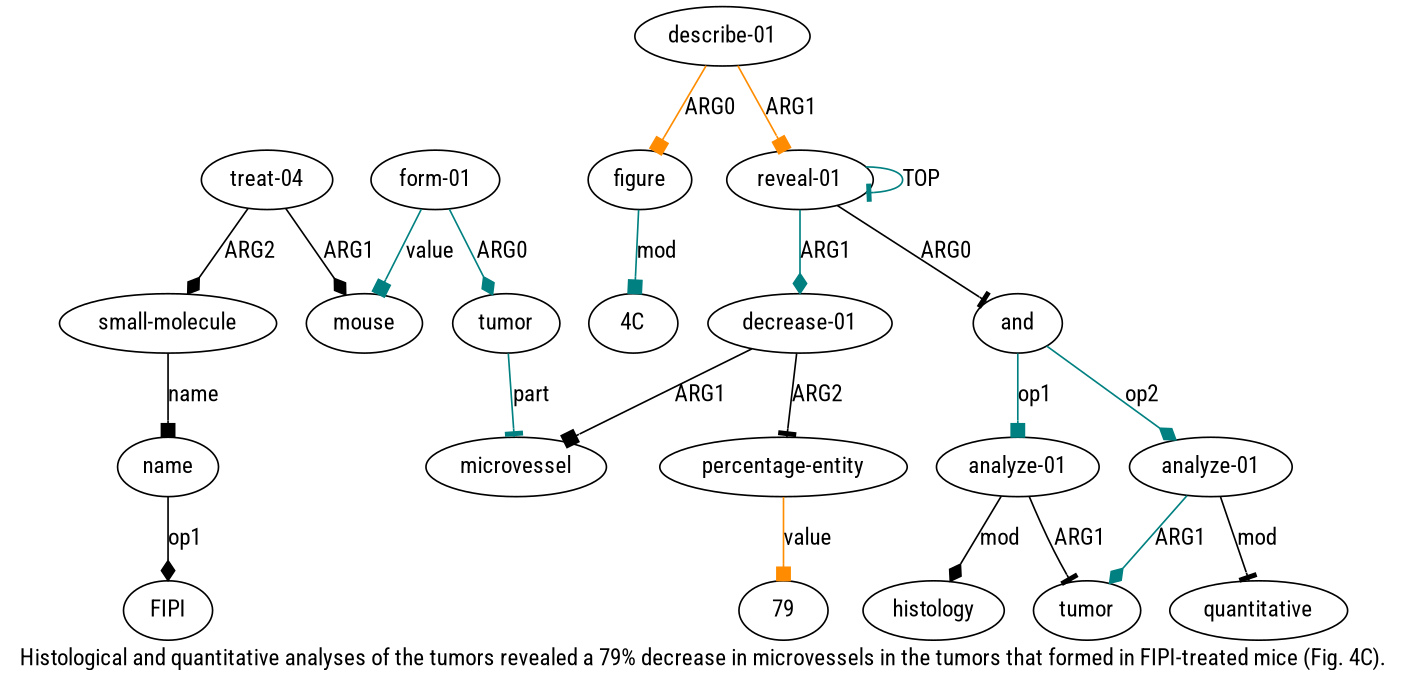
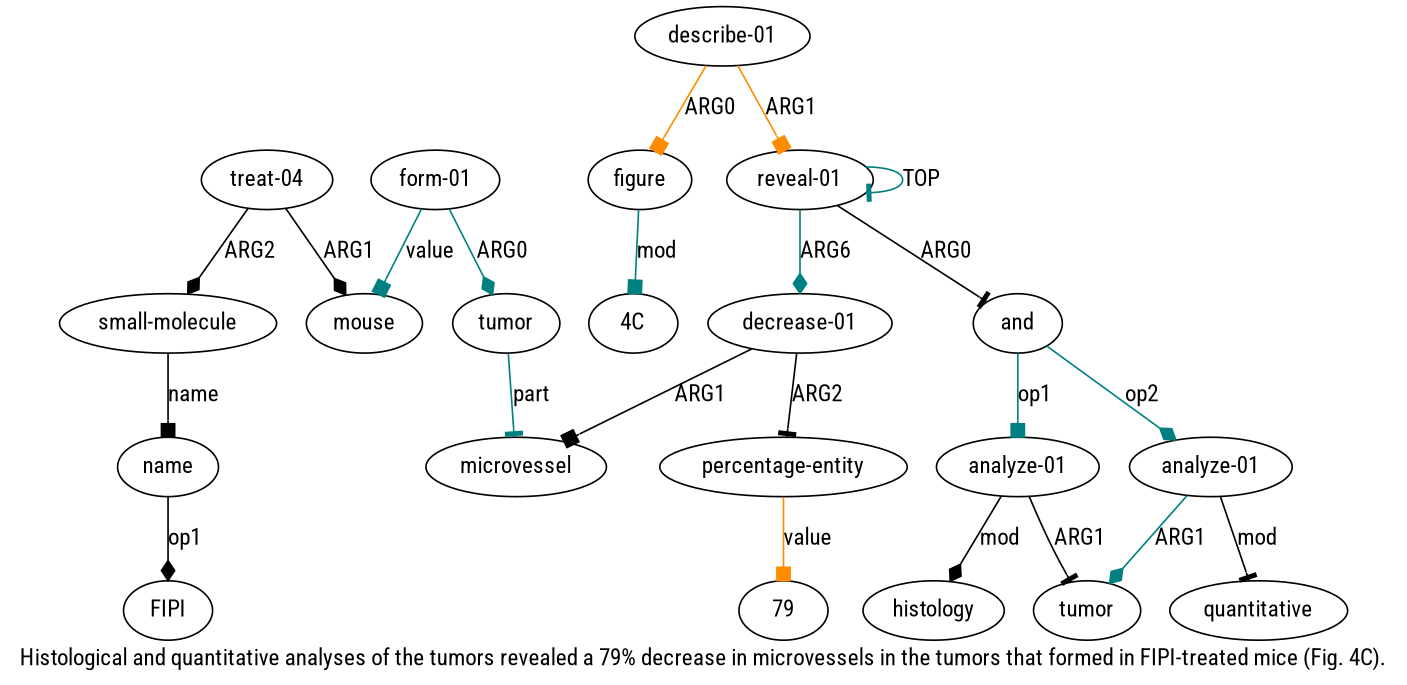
edge "reveal-01" -> "decrease-01": label "ARG1" -> "ARG6"
